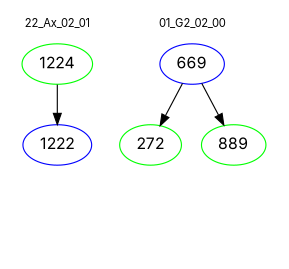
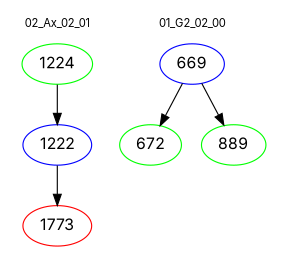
cluster "22_Ax_02_01": label "22_Ax_02_01" -> "02_Ax_02_01"
node "272": label "272" -> "672"
node "1773": added
